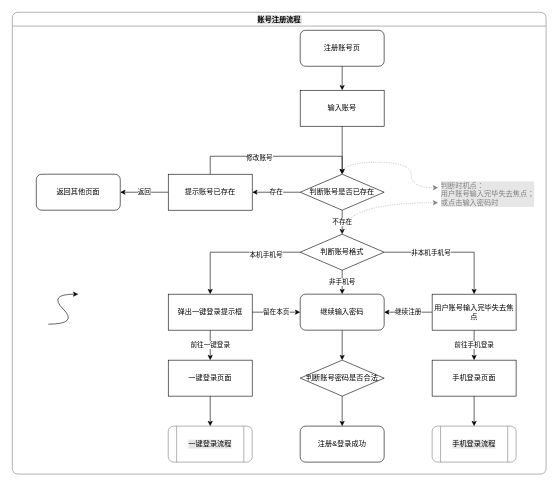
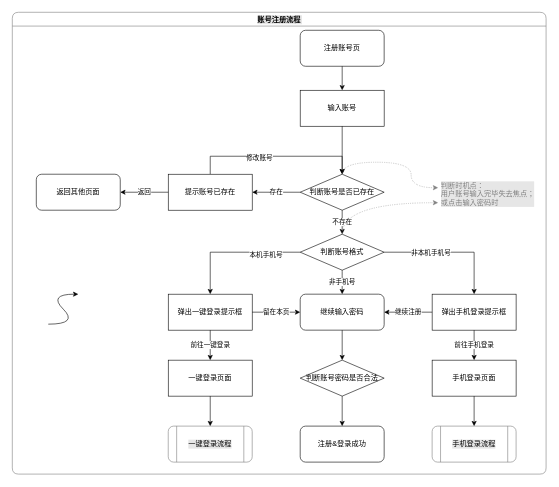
node "用户账号输入完毕失去焦点": label "用户账号输入完毕失去焦点" -> "弹出手机登录提示框"
